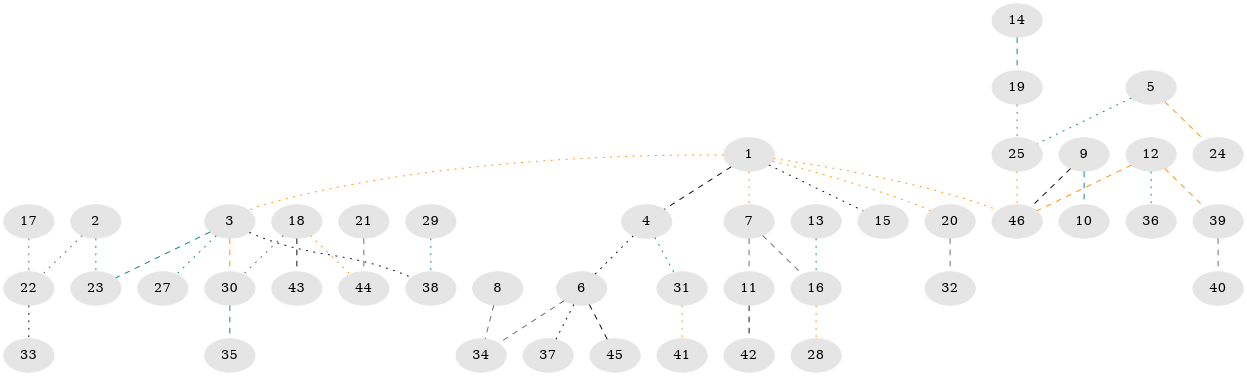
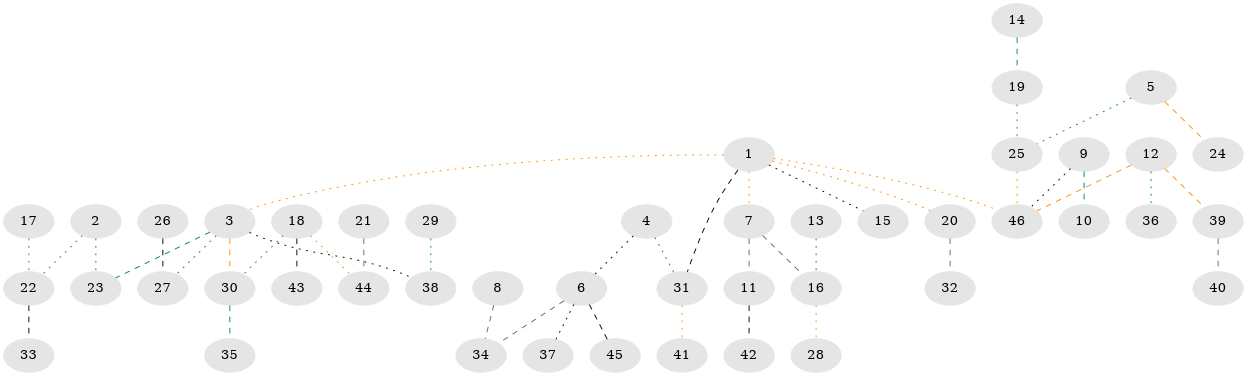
edge "1" -- "4": now "1" -- "31"
edge "9" -- "46": style dashed -> dotted
node "26": added
edge "22" -- "33": style dotted -> dashed
